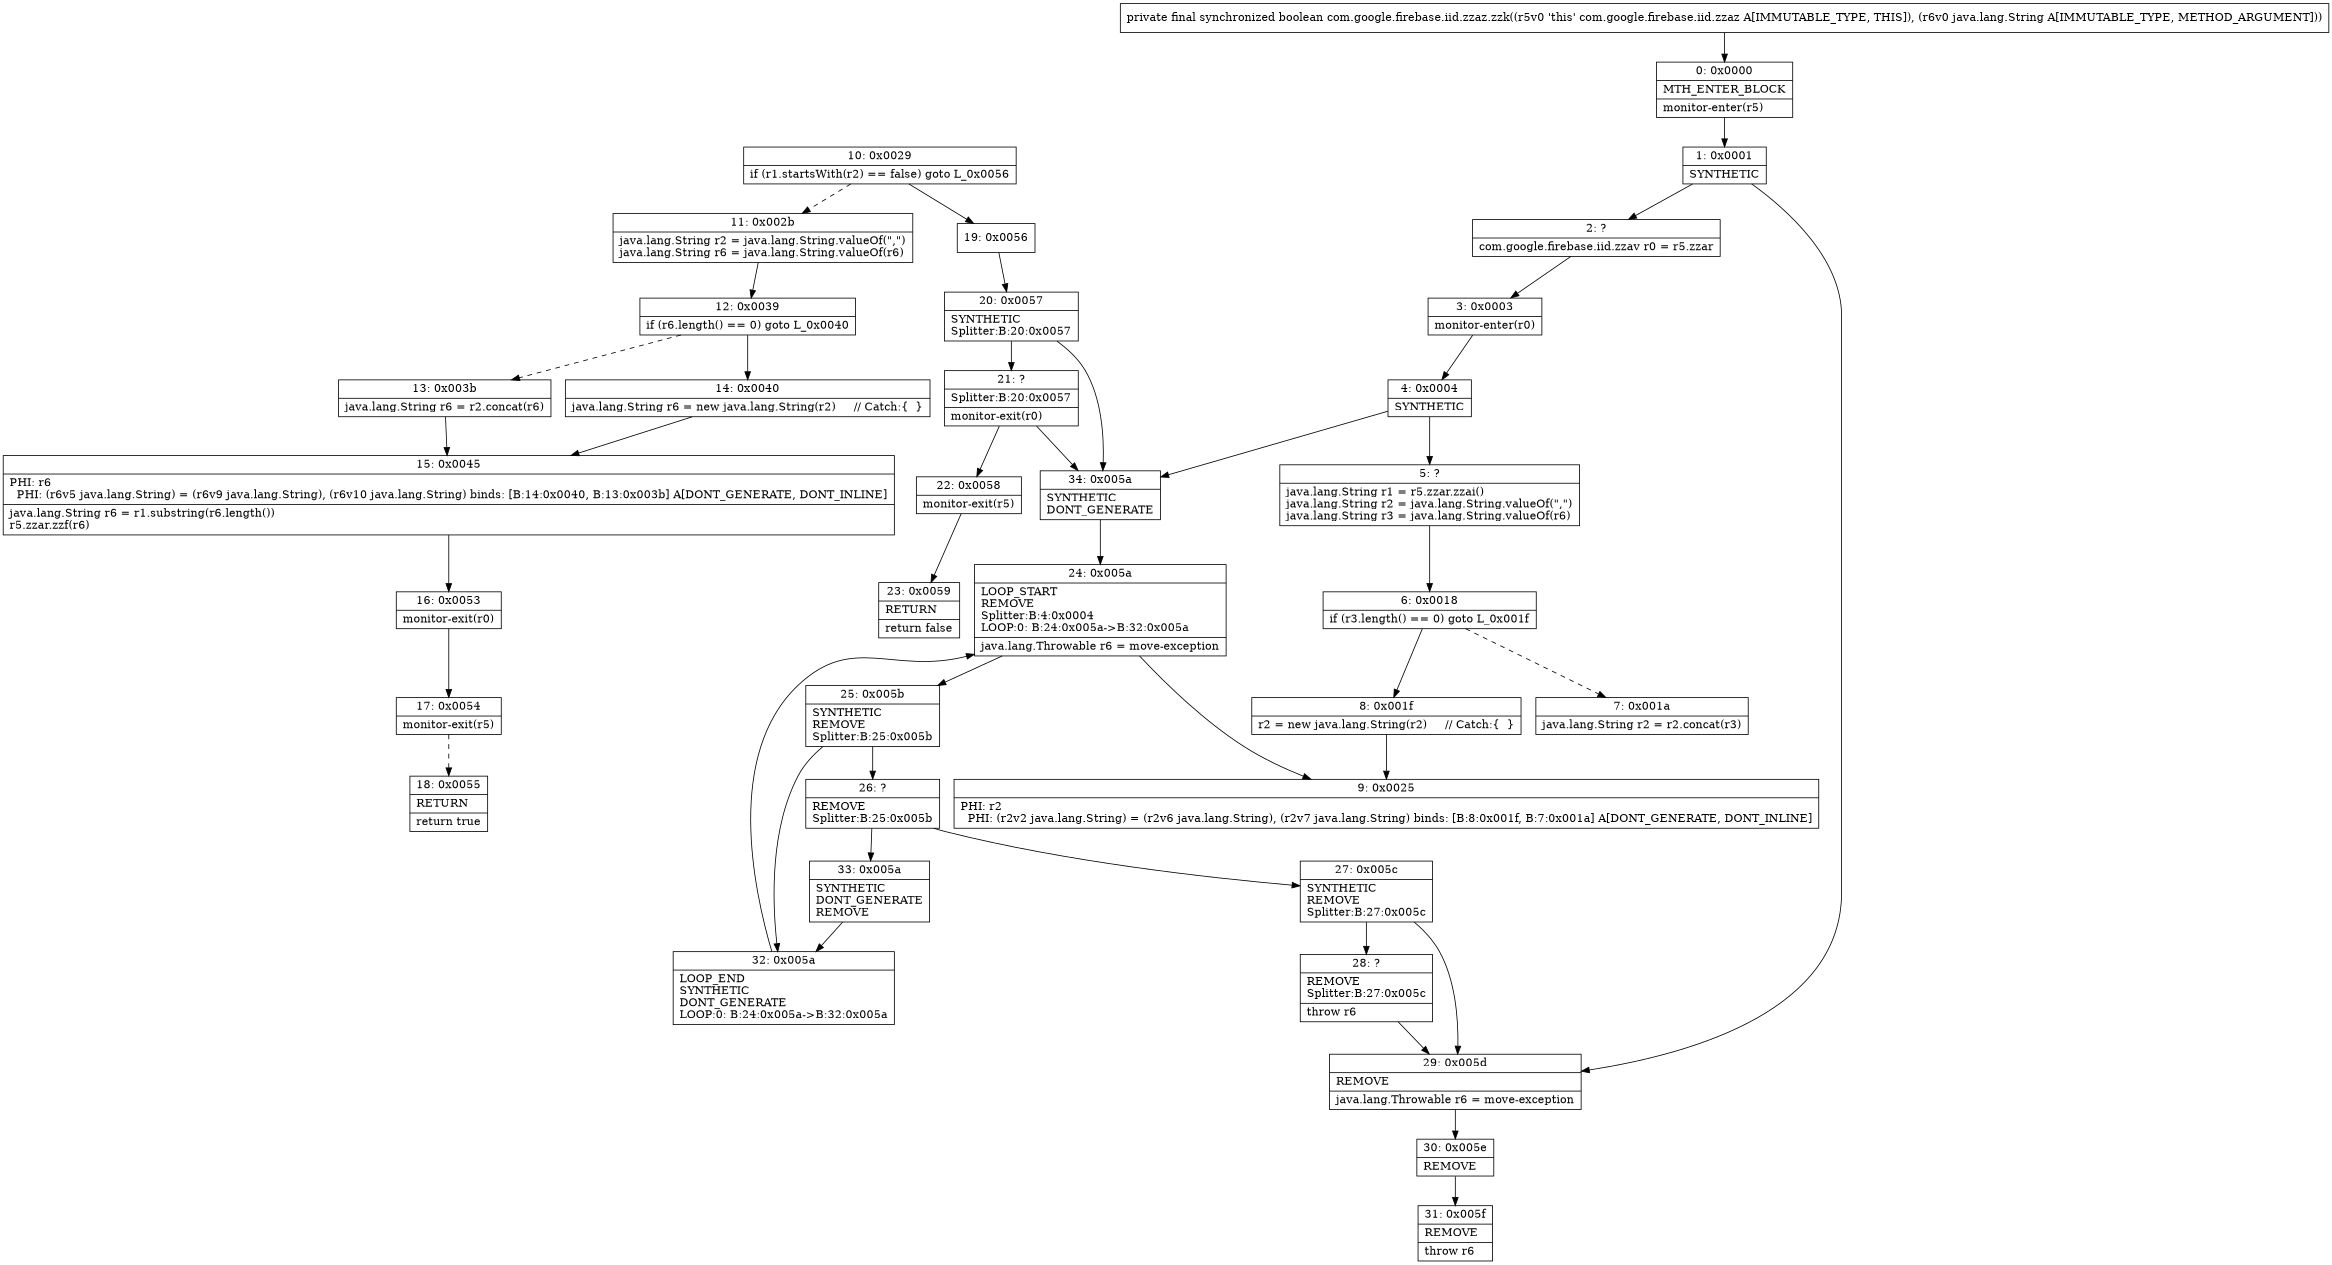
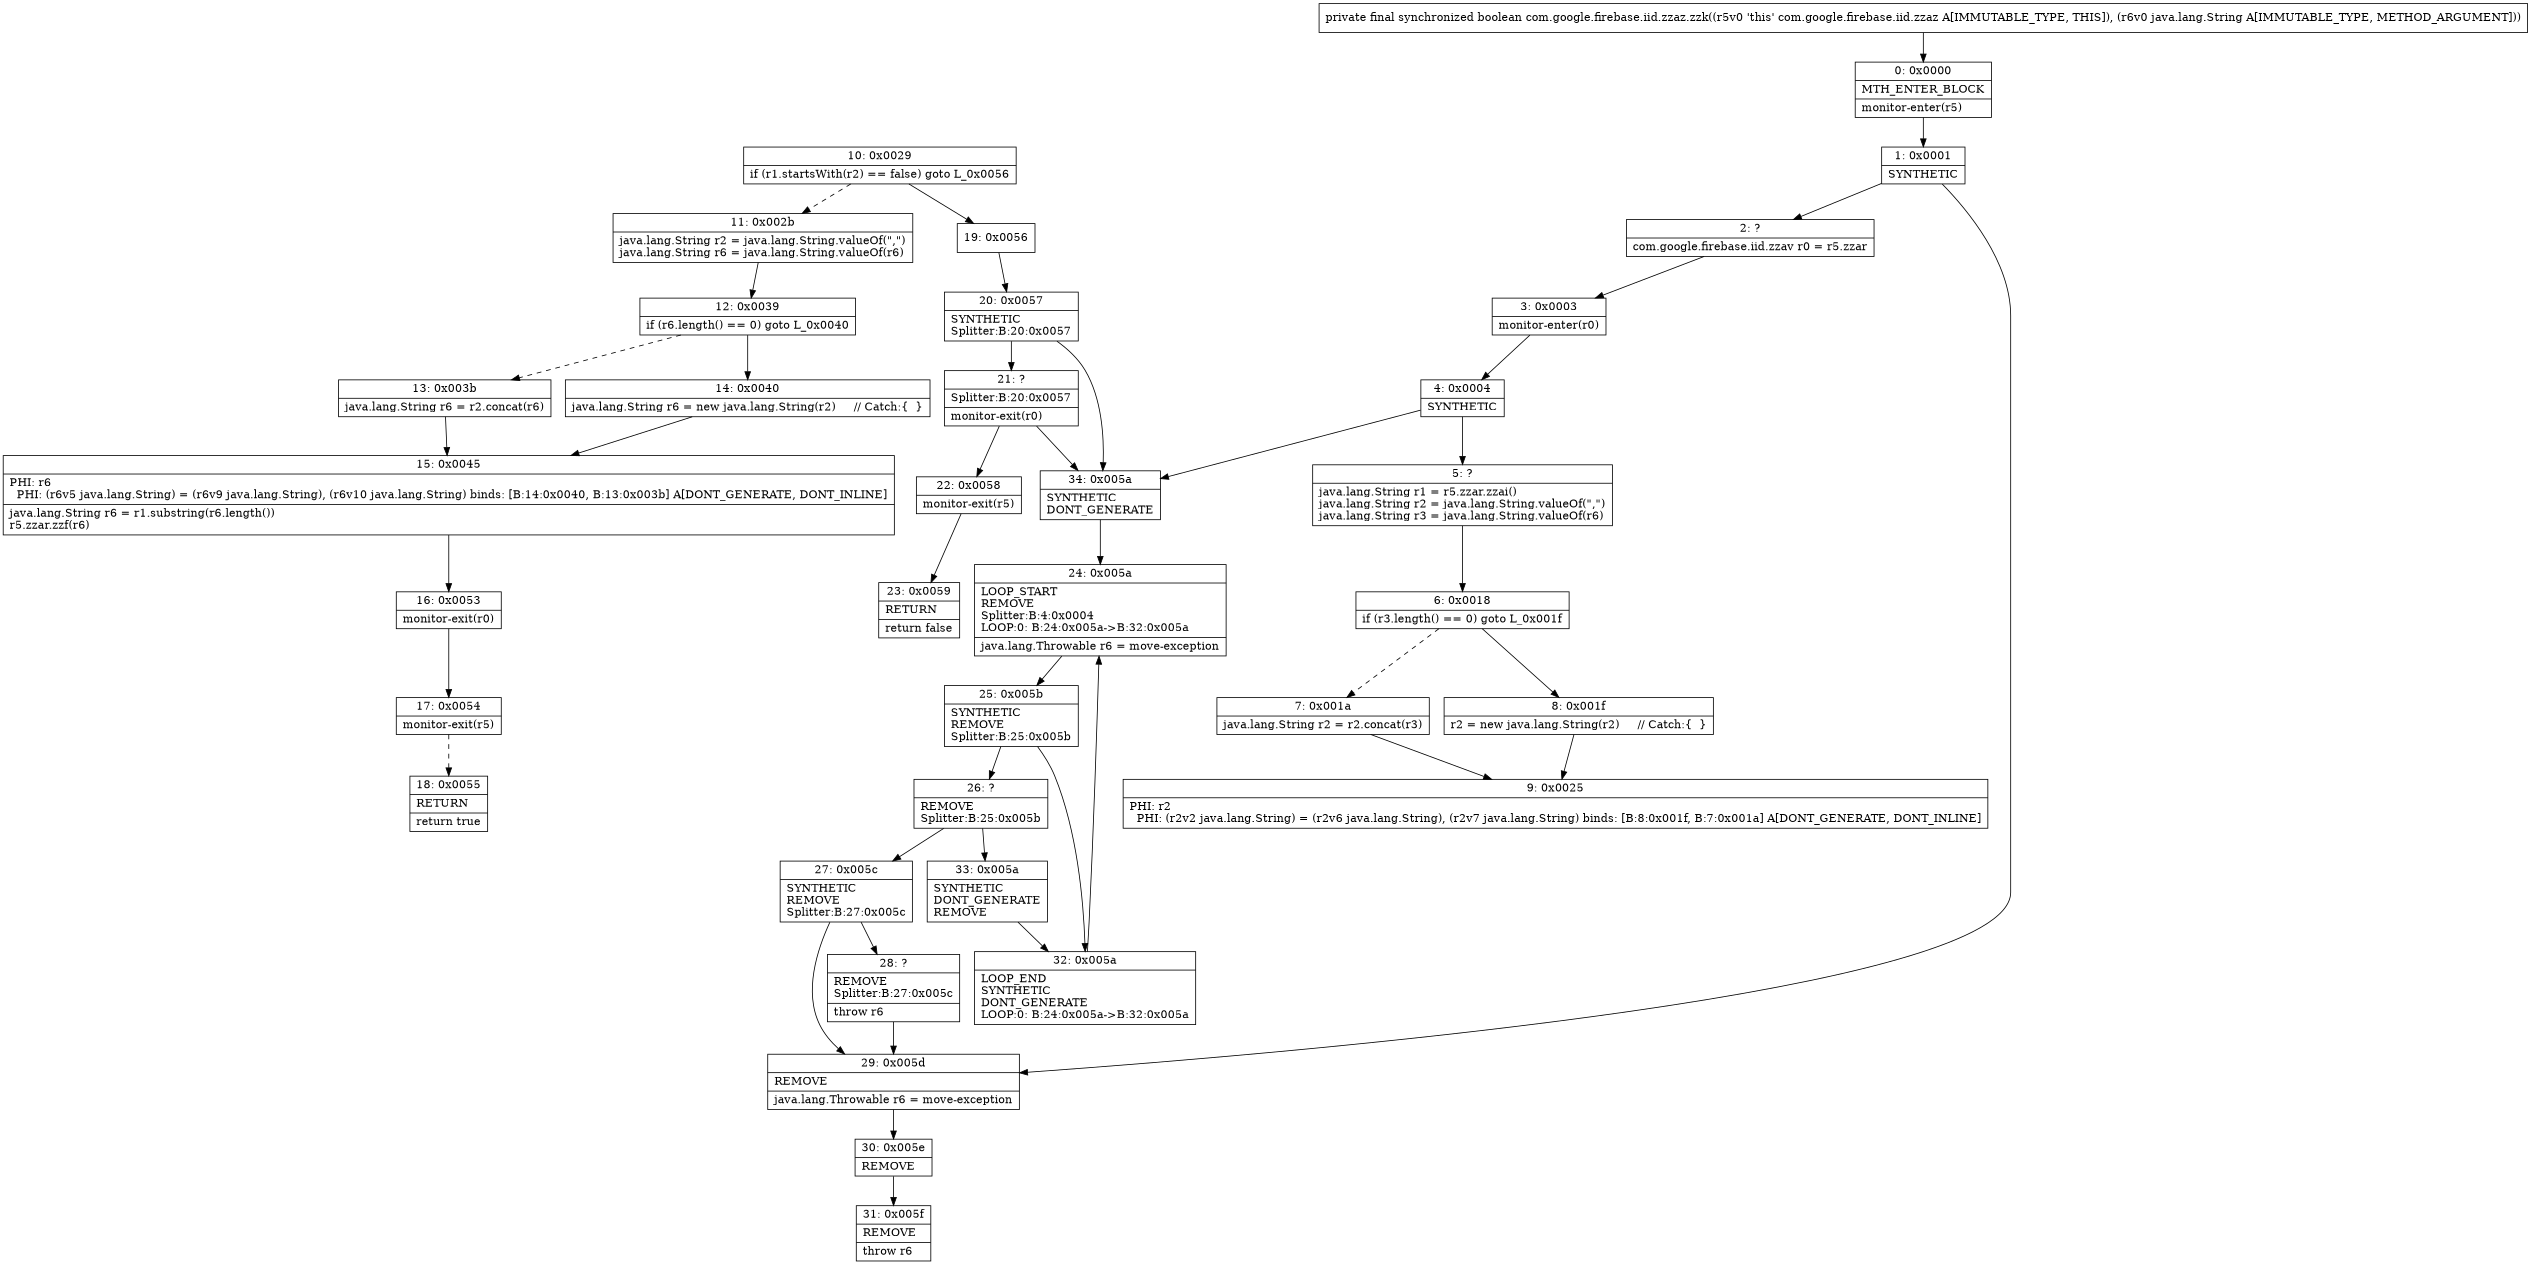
edge "24: 0x005a" -> "9: 0x0025": now "7: 0x001a" -> "9: 0x0025"
